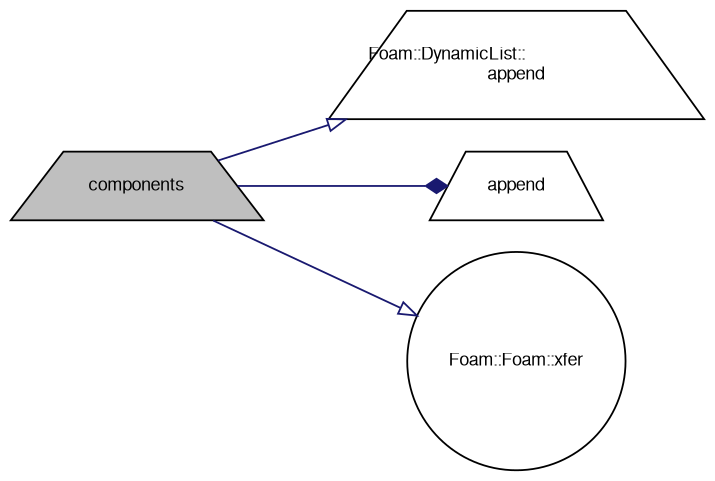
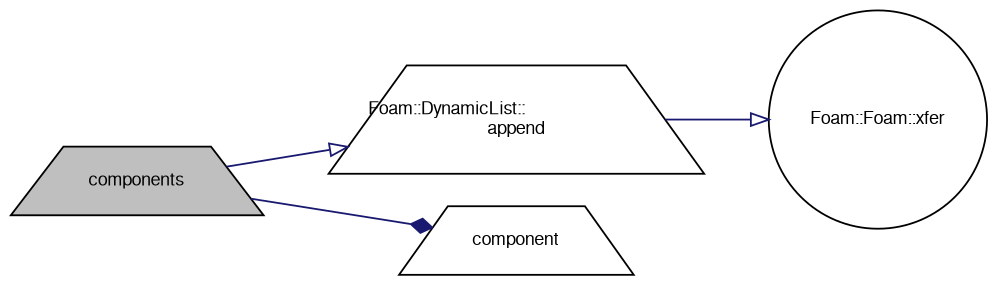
node "append": label "append" -> "component"
edge "components" -> "Foam::Foam::xfer": now "Foam::DynamicList:: append" -> "Foam::Foam::xfer"
